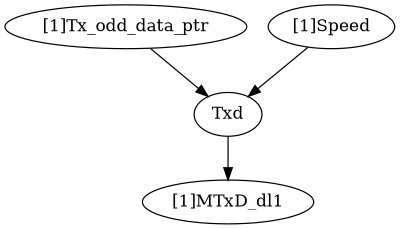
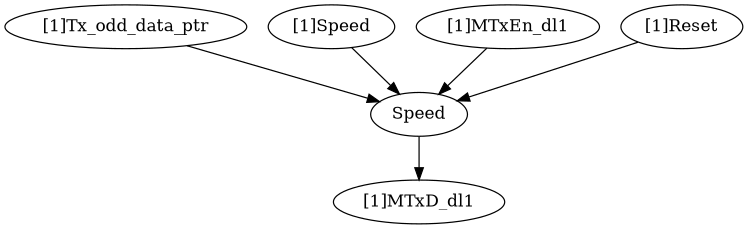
node "[1]MTxEn_dl1": added
node "[1]Reset": added
node "Txd": label "Txd" -> "Speed"
